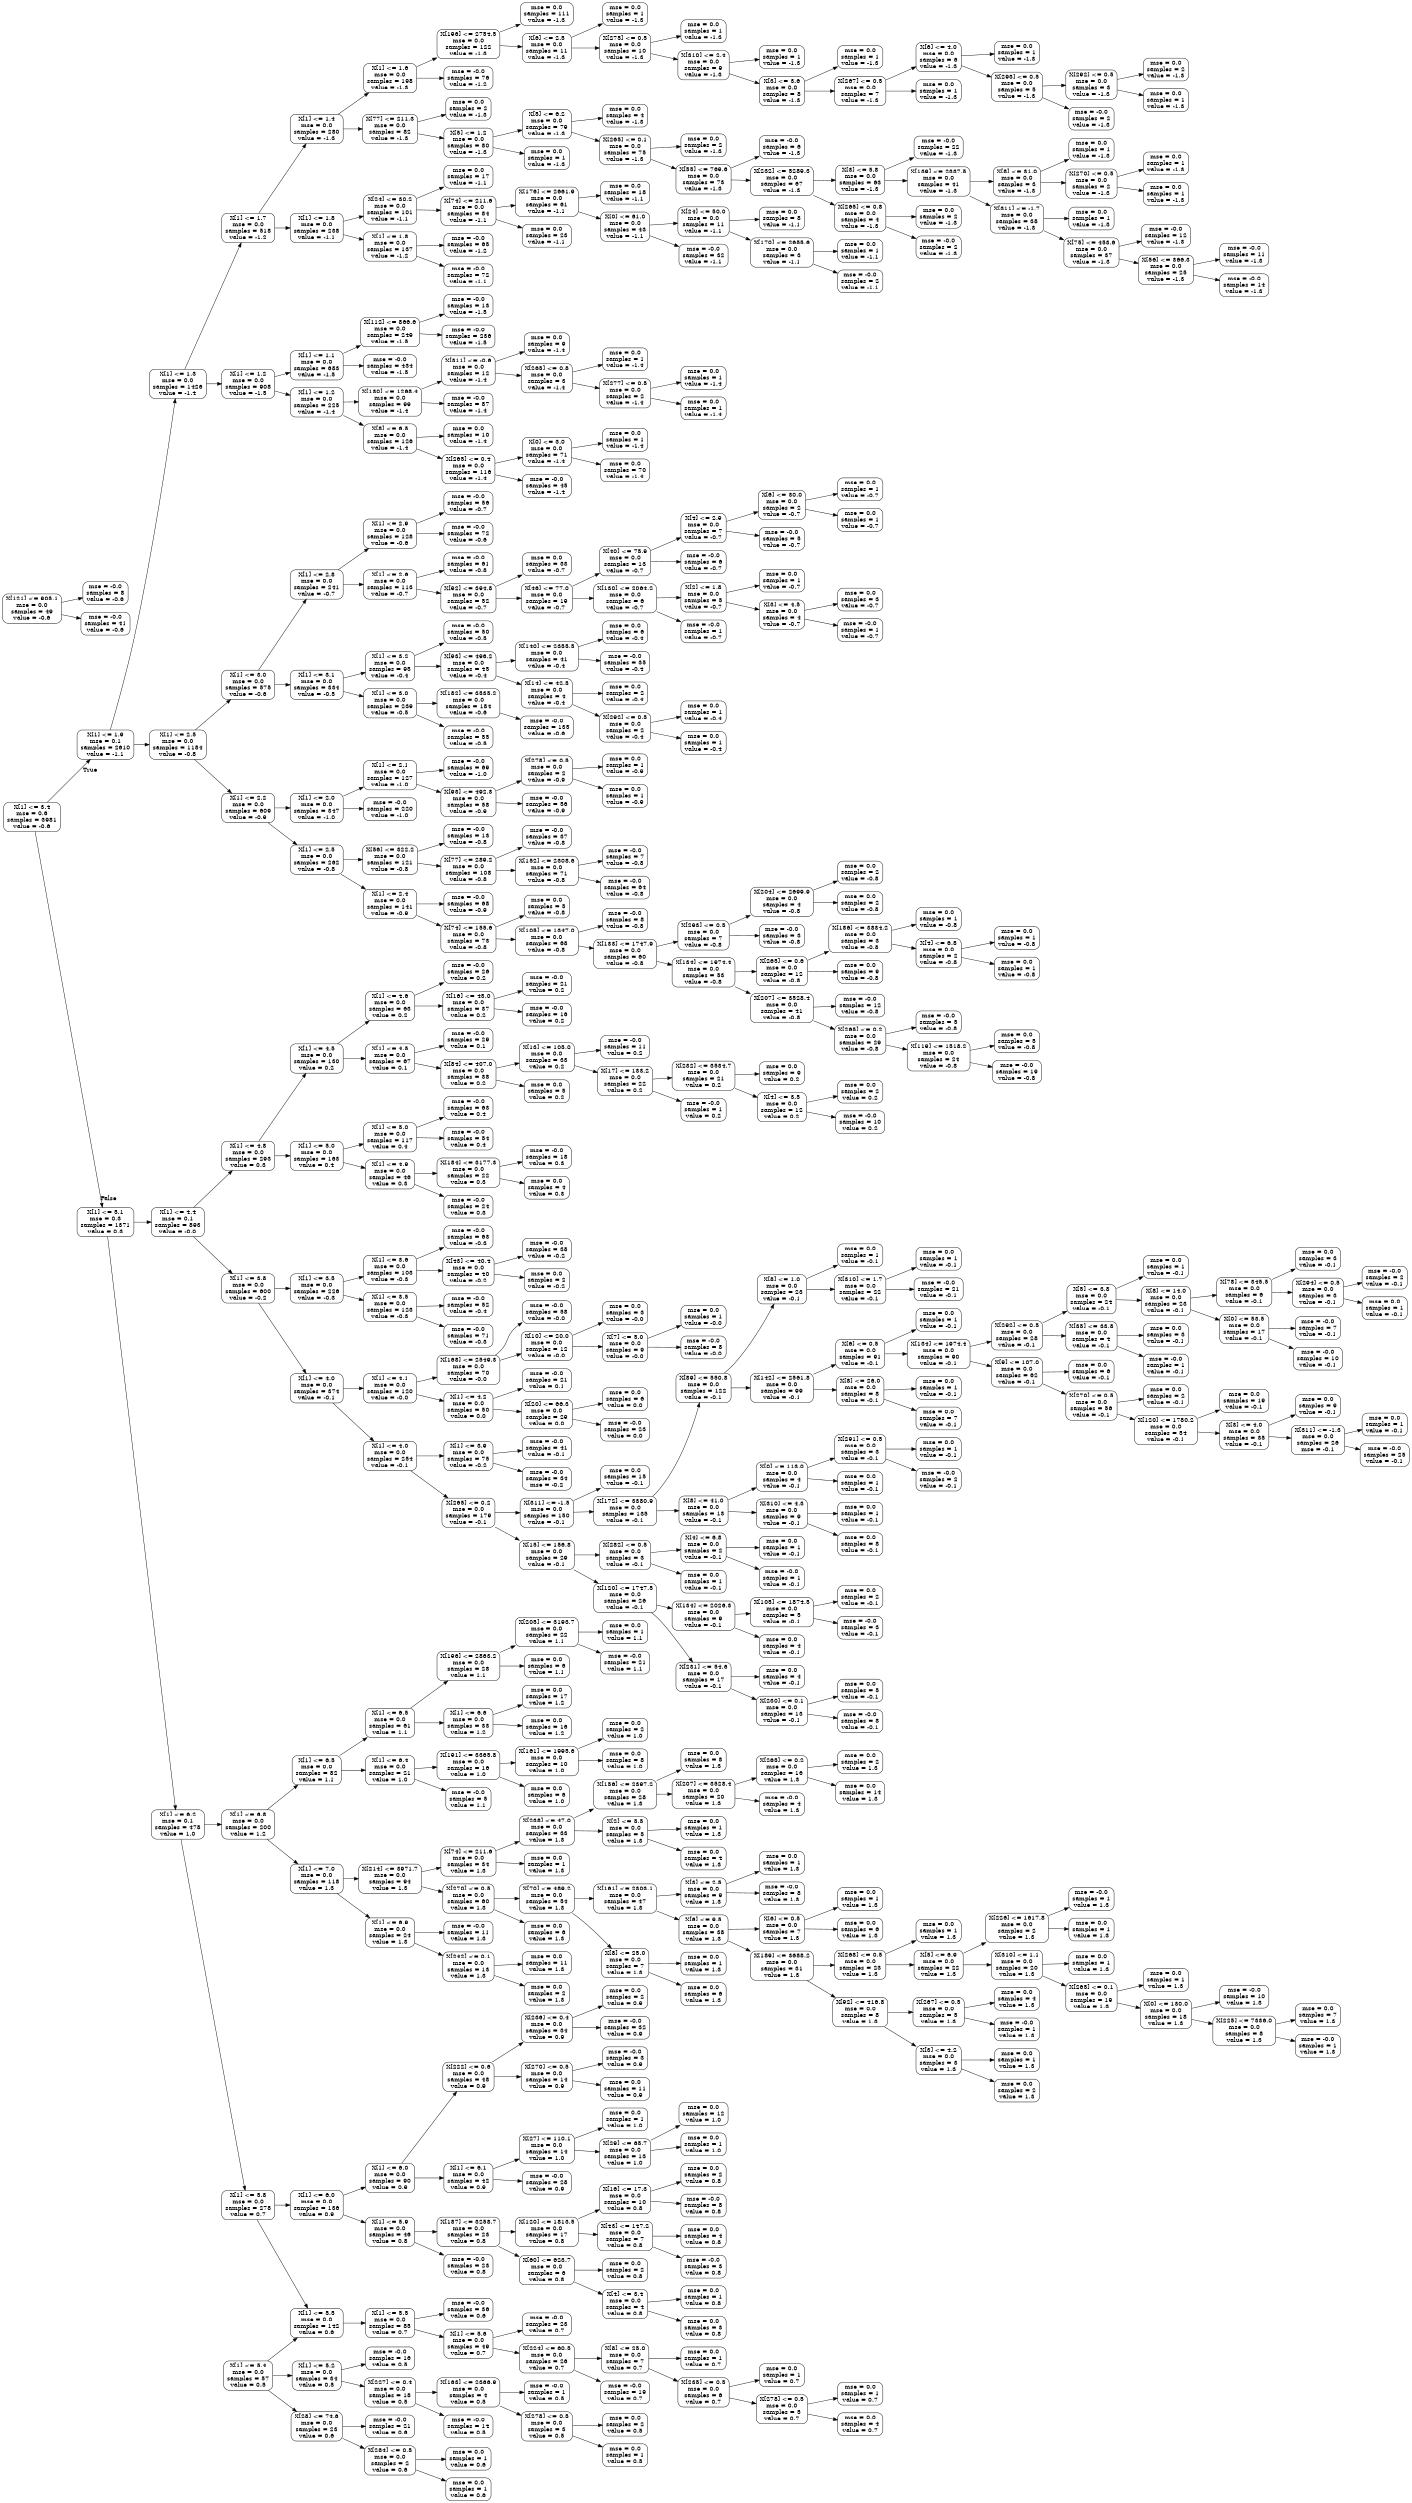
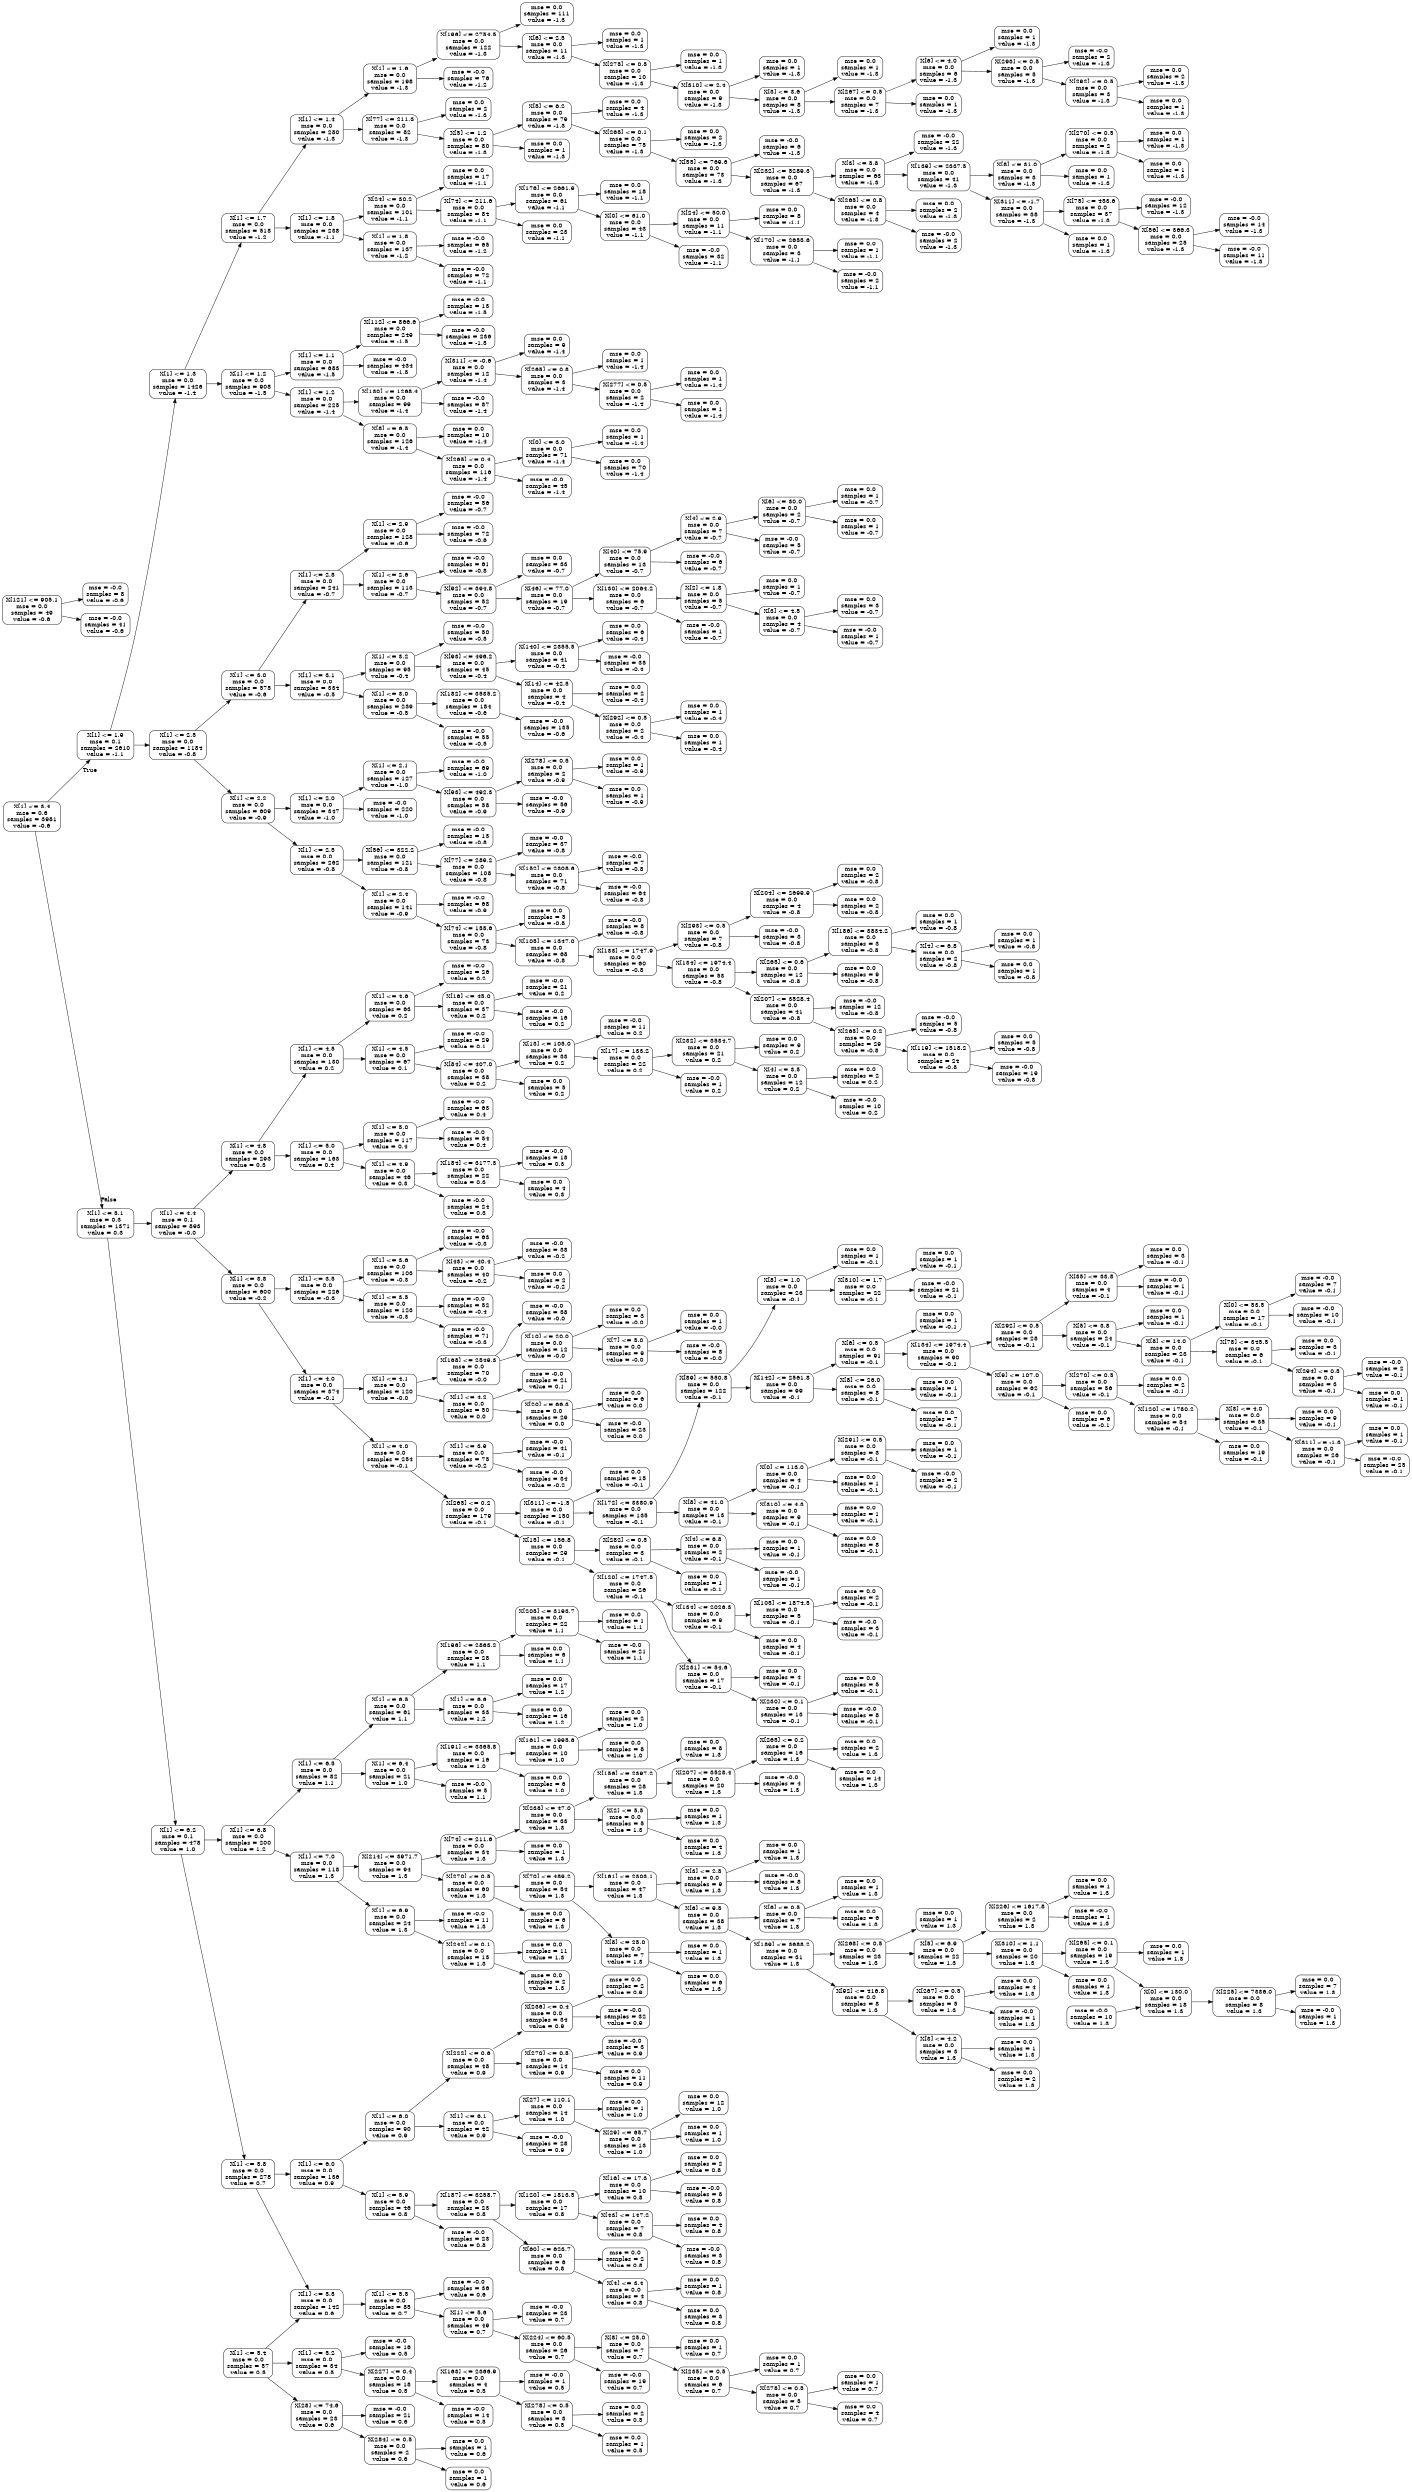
node "X[311] <= -1.3 mse = 0.0 samples = 26 mse = -0.1": label "X[311] <= -1.3 mse = 0.0 samples = 26 mse = -0.1" -> "X[311] <= -1.3 mse = 0.0 samples = 26 value = -0.1"
node "mse = -0.0 samples = 34 mse = -0.2": label "mse = -0.0 samples = 34 mse = -0.2" -> "mse = -0.0 samples = 34 value = -0.2"
edge "X[0] <= 130.0 mse = 0.0 samples = 18 value = 1.3" -> "mse = -0.0 samples = 10 value = 1.3": reversed
